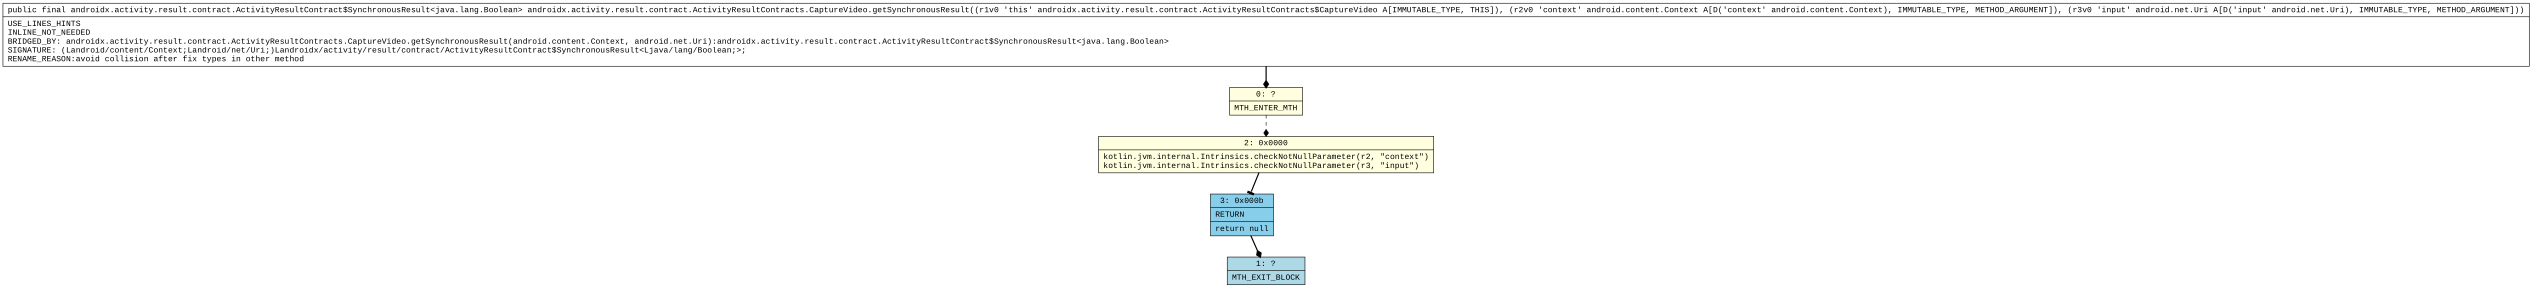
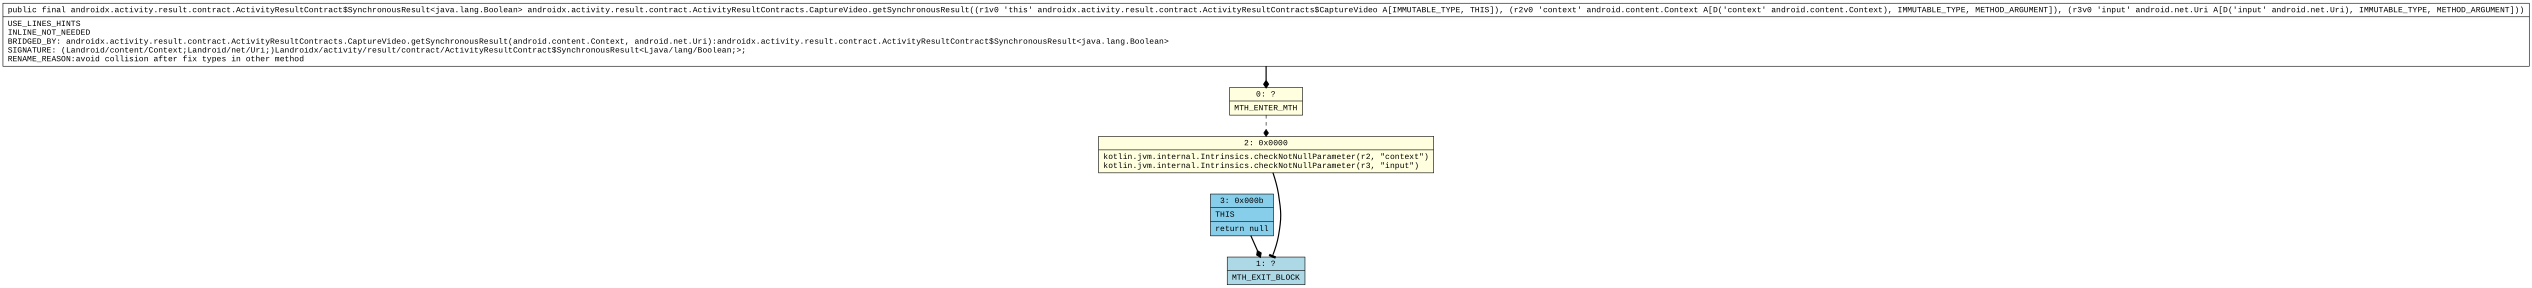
edge "2: 0x0000" -> "3: 0x000b": now "2: 0x0000" -> "1: ?"
node "3: 0x000b": text "RETURN" -> "THIS"
